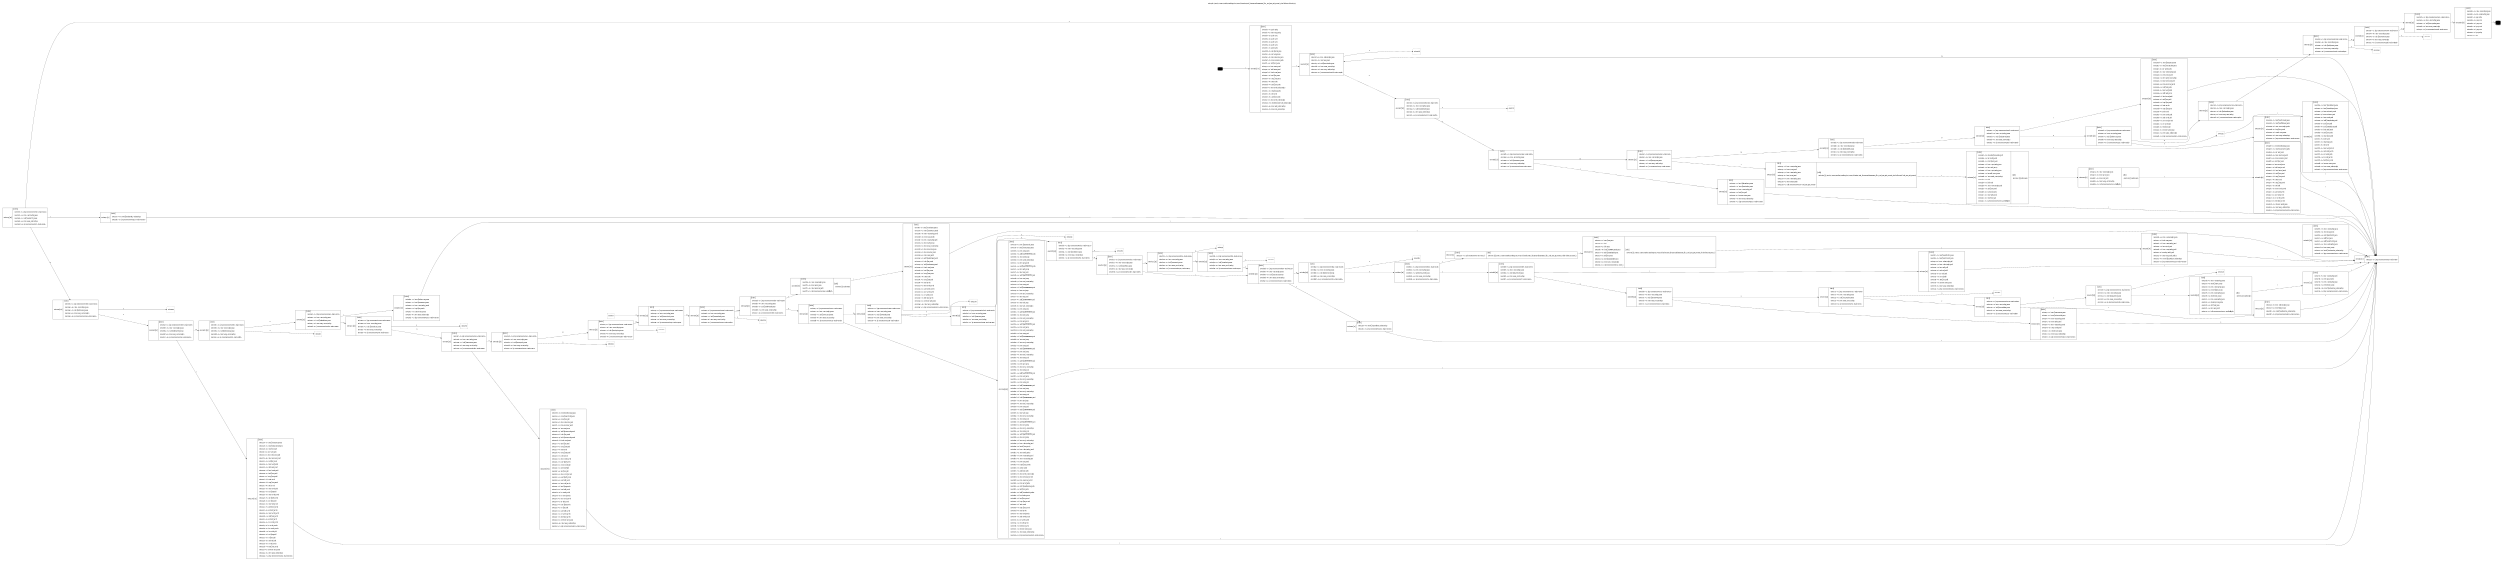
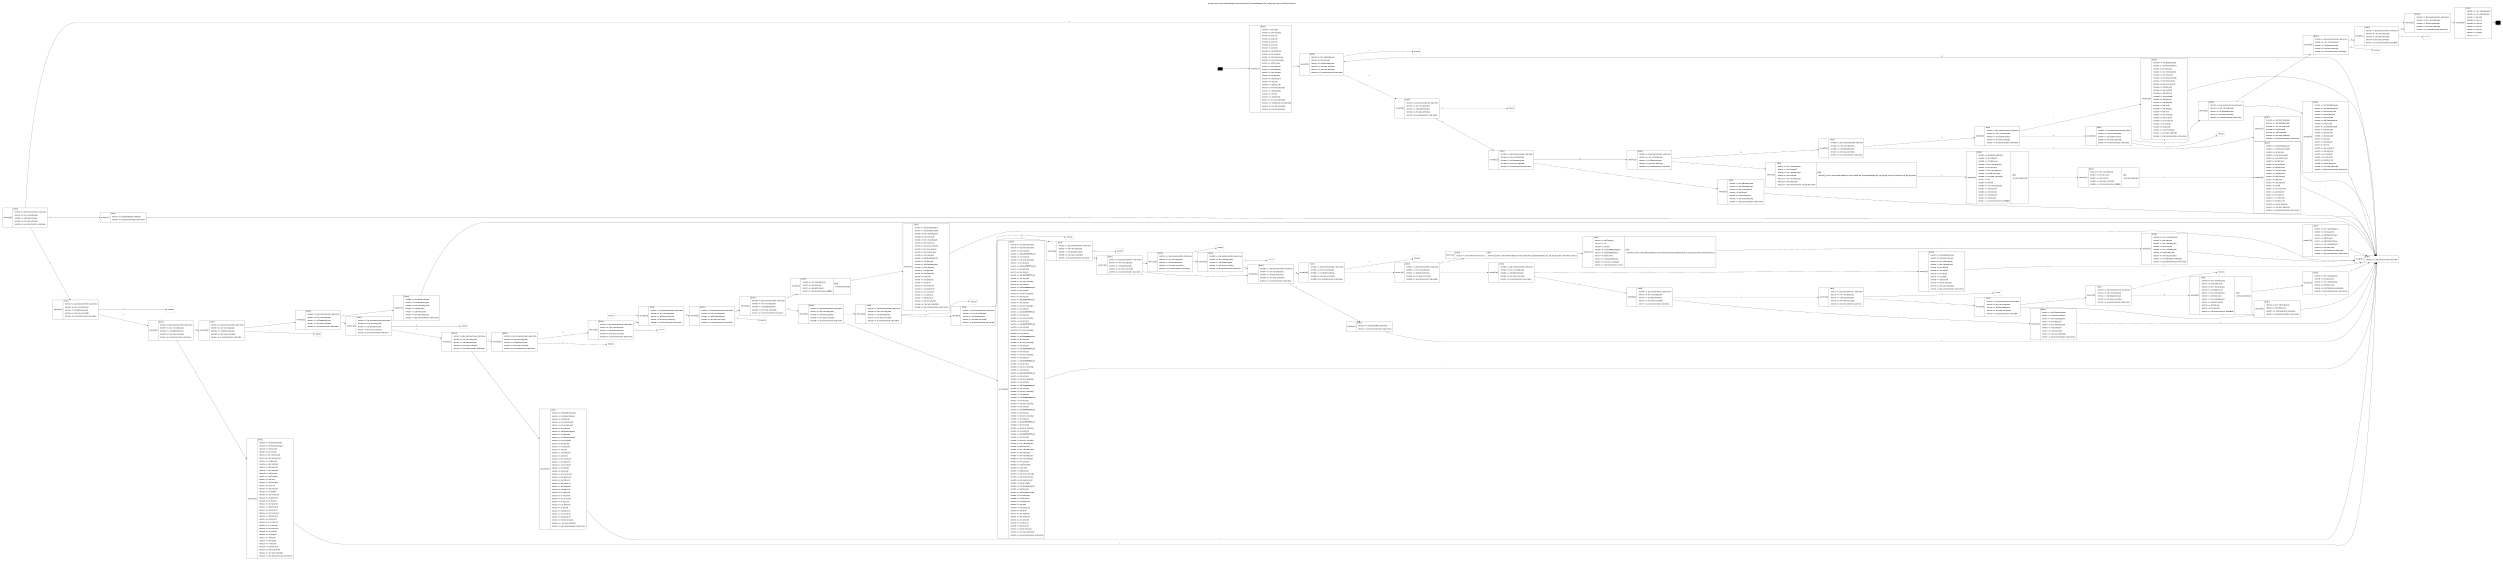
edge "0x4025a5" -> "0x401f8e [91]": now "0x401907 [28]" -> "0x401f8e [91]"
